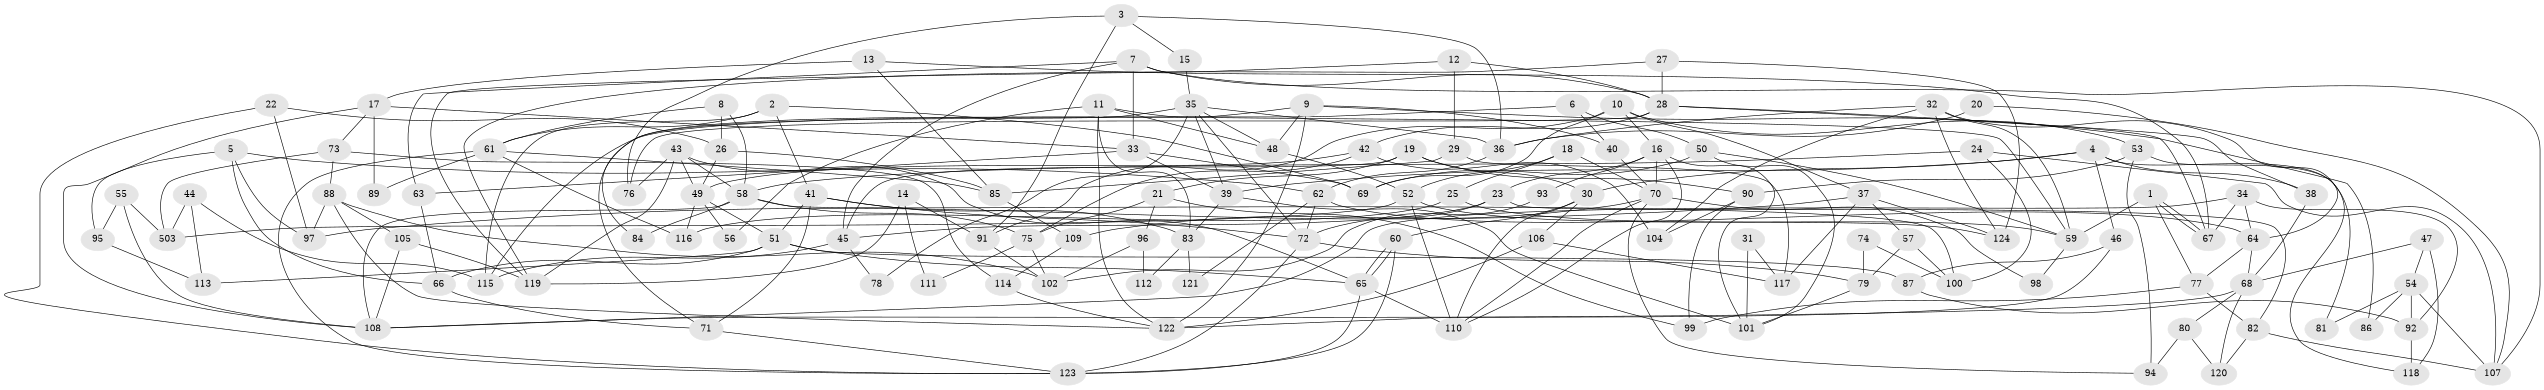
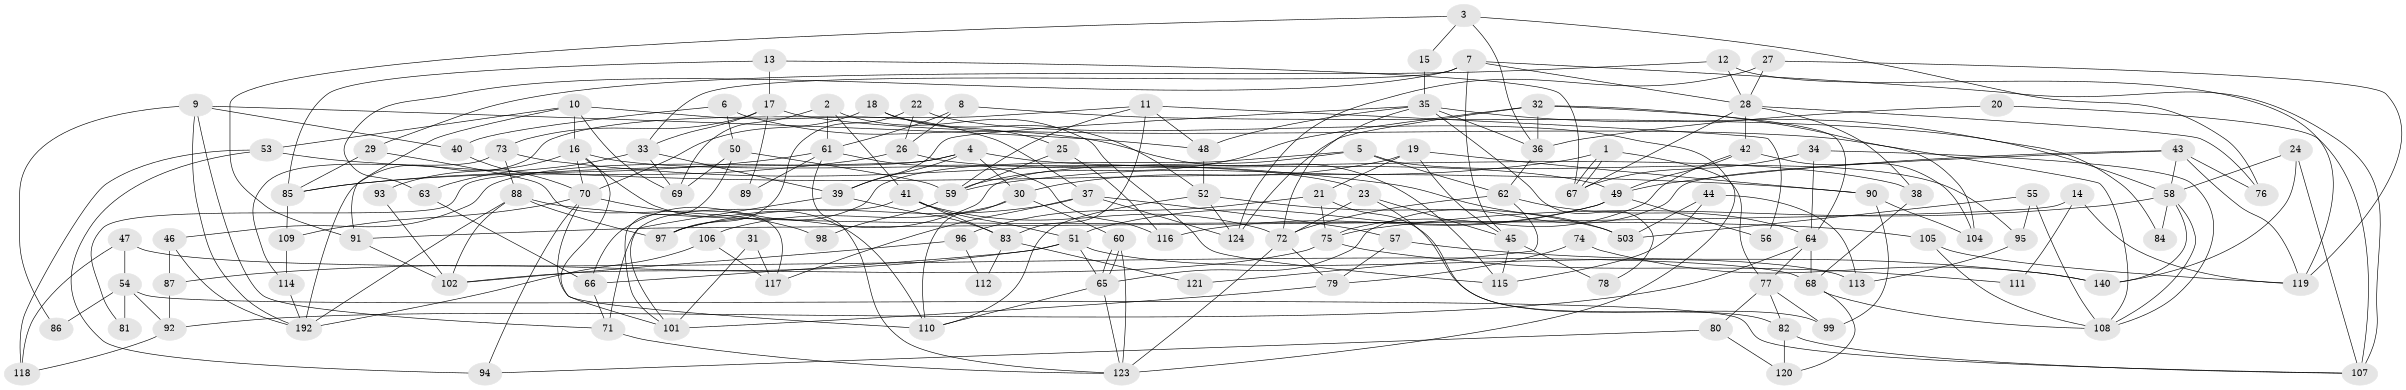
edge "34" -- "92": now "64" -- "92"
node "100": label "100" -> "140"
edge "68" -- "80": now "77" -- "80"
node "122": label "122" -> "192"
